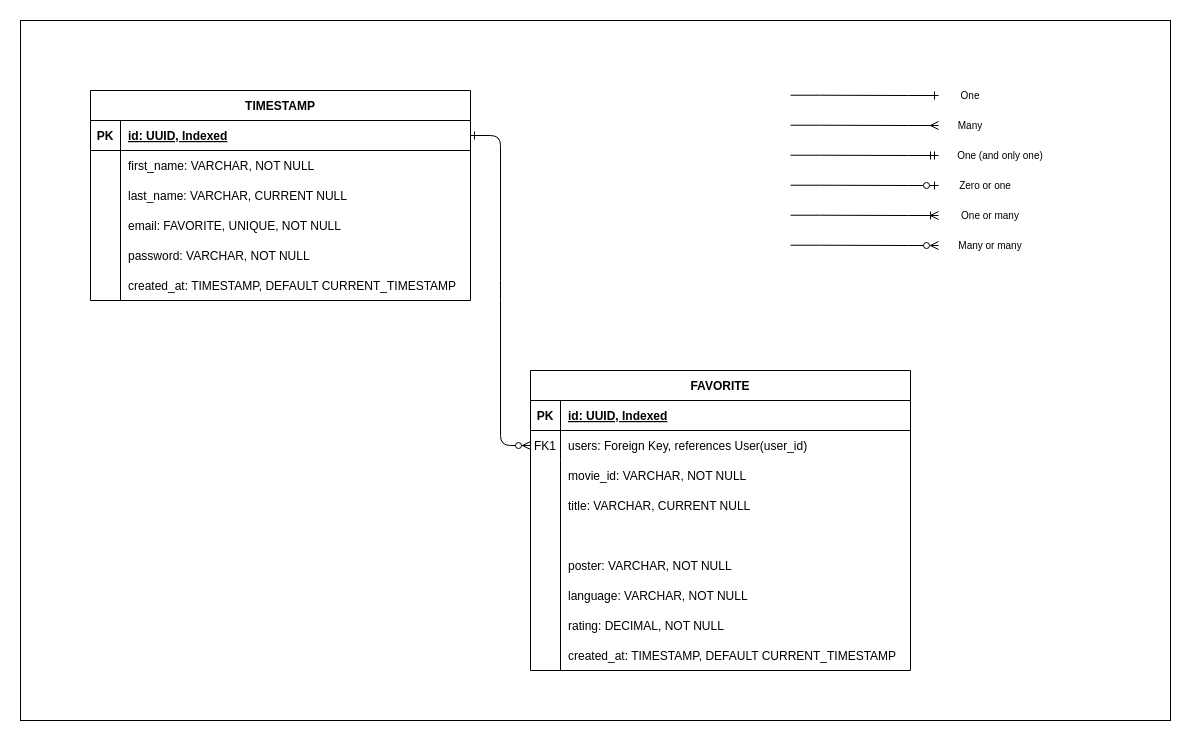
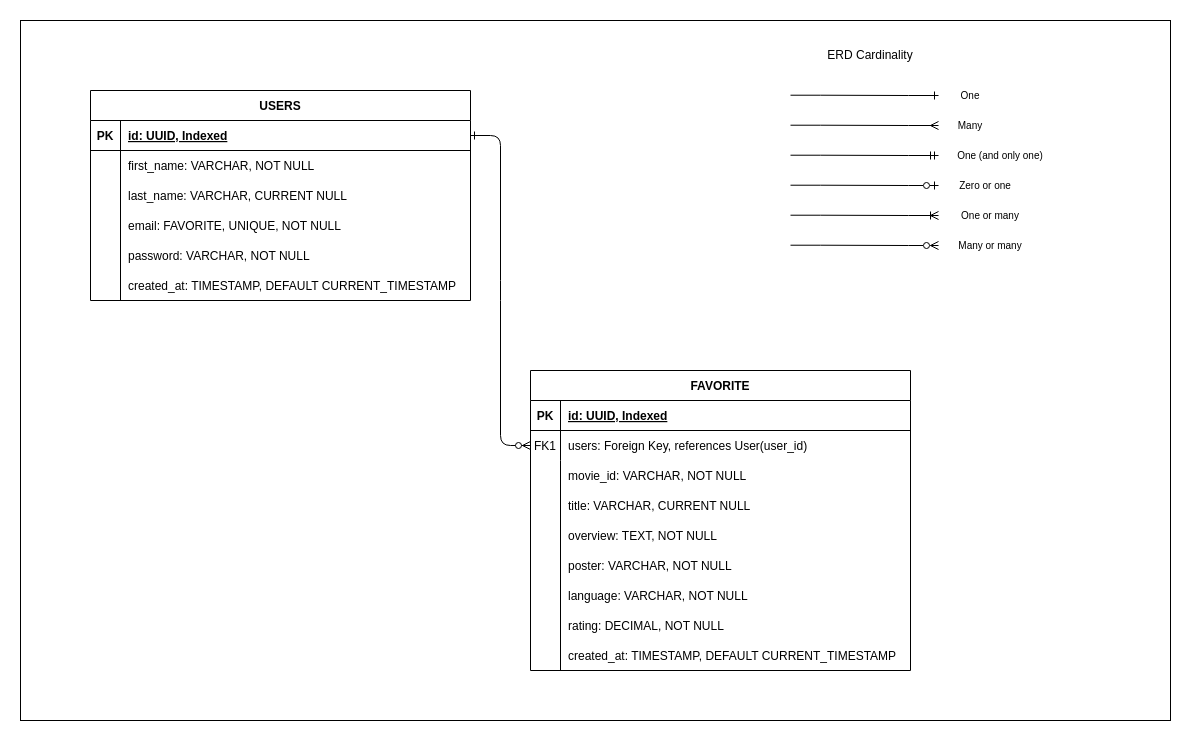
node "ERD Cardinality": added
node "TIMESTAMP": label "TIMESTAMP" -> "USERS"
node "overview: TEXT, NOT NULL": added
